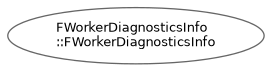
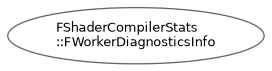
node "FWorkerDiagnosticsInfo ::FWorkerDiagnosticsInfo": label "FWorkerDiagnosticsInfo ::FWorkerDiagnosticsInfo" -> "FShaderCompilerStats ::FWorkerDiagnosticsInfo"
